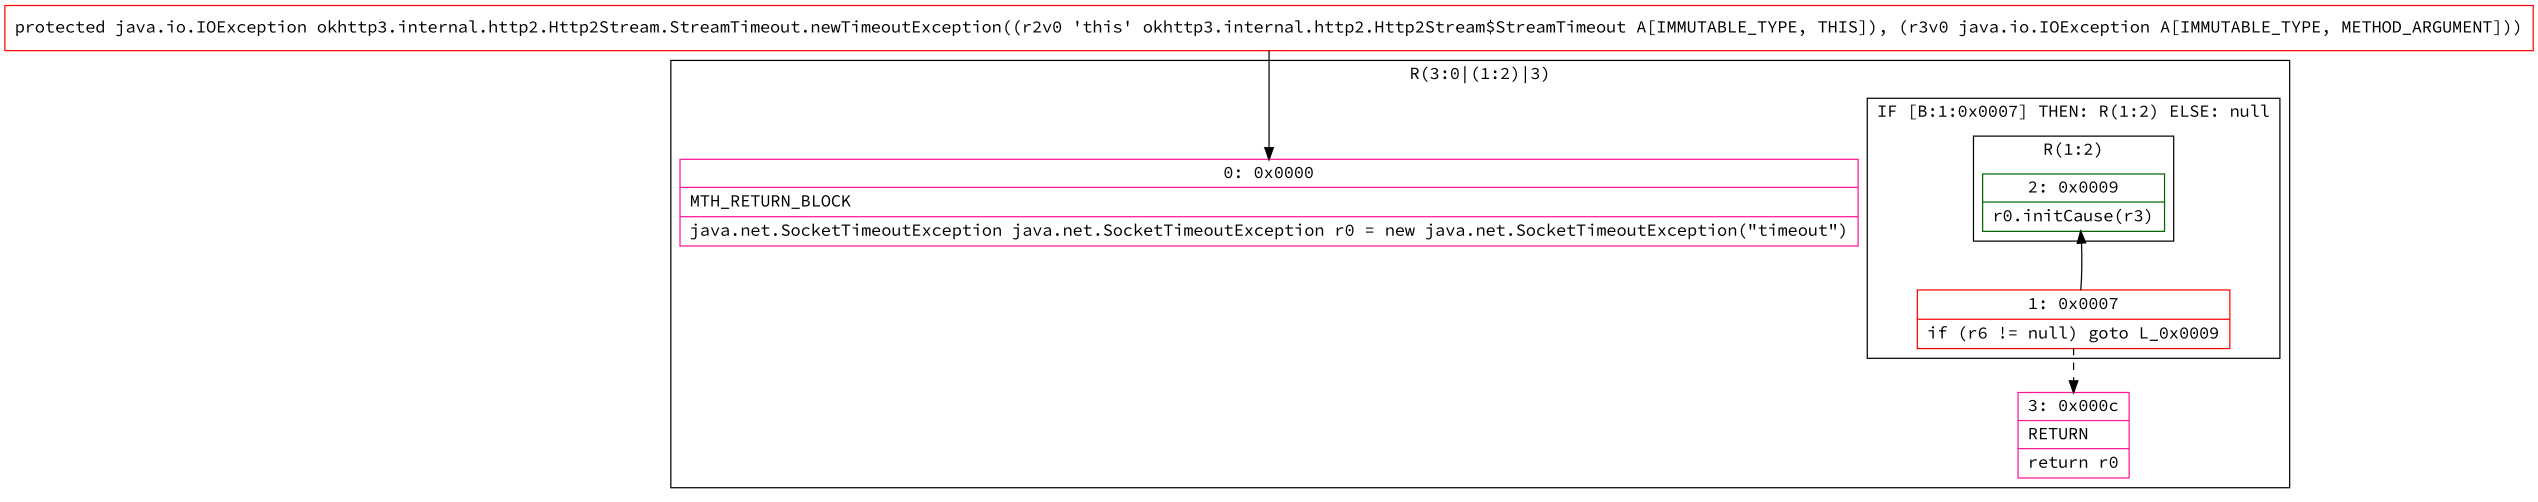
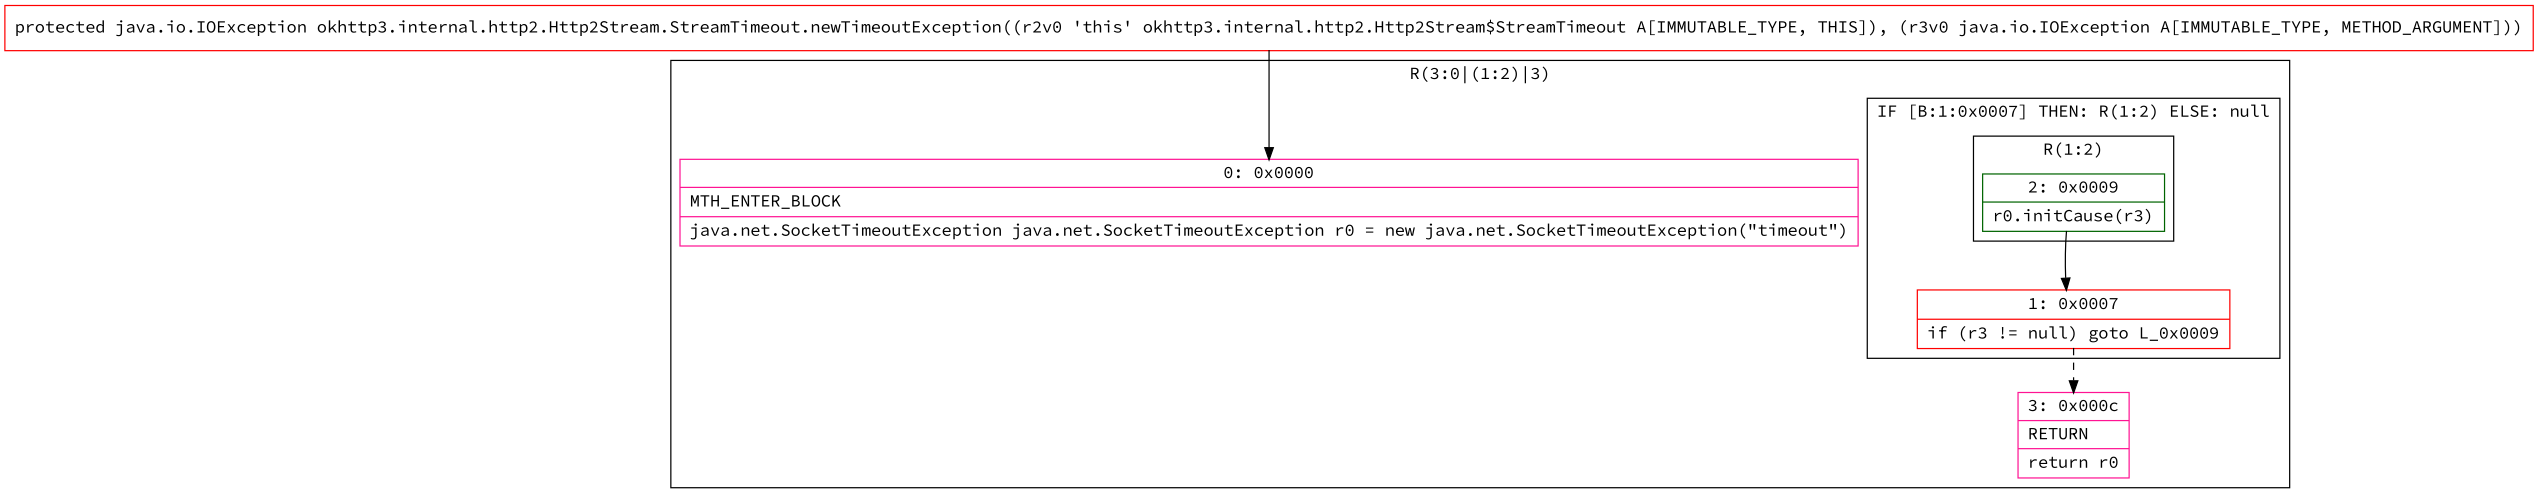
node "0: 0x0000": text "MTH_RETURN_BLOCK" -> "MTH_ENTER_BLOCK"
edge "1: 0x0007" -> "2: 0x0009": reversed
node "1: 0x0007": text "if (r6 != null) goto L_0x0009" -> "if (r3 != null) goto L_0x0009"
